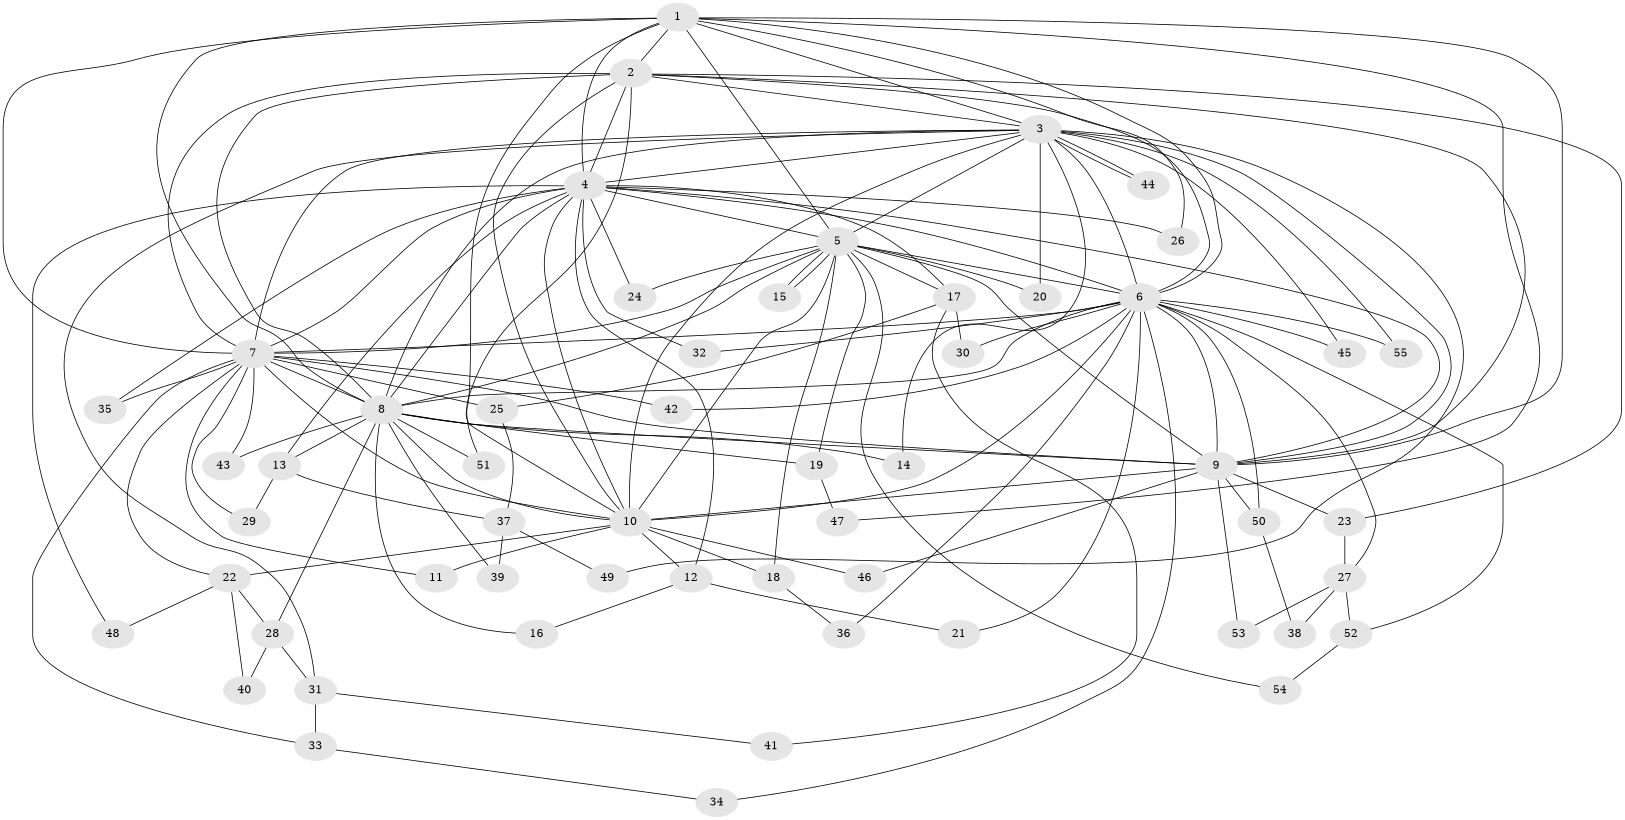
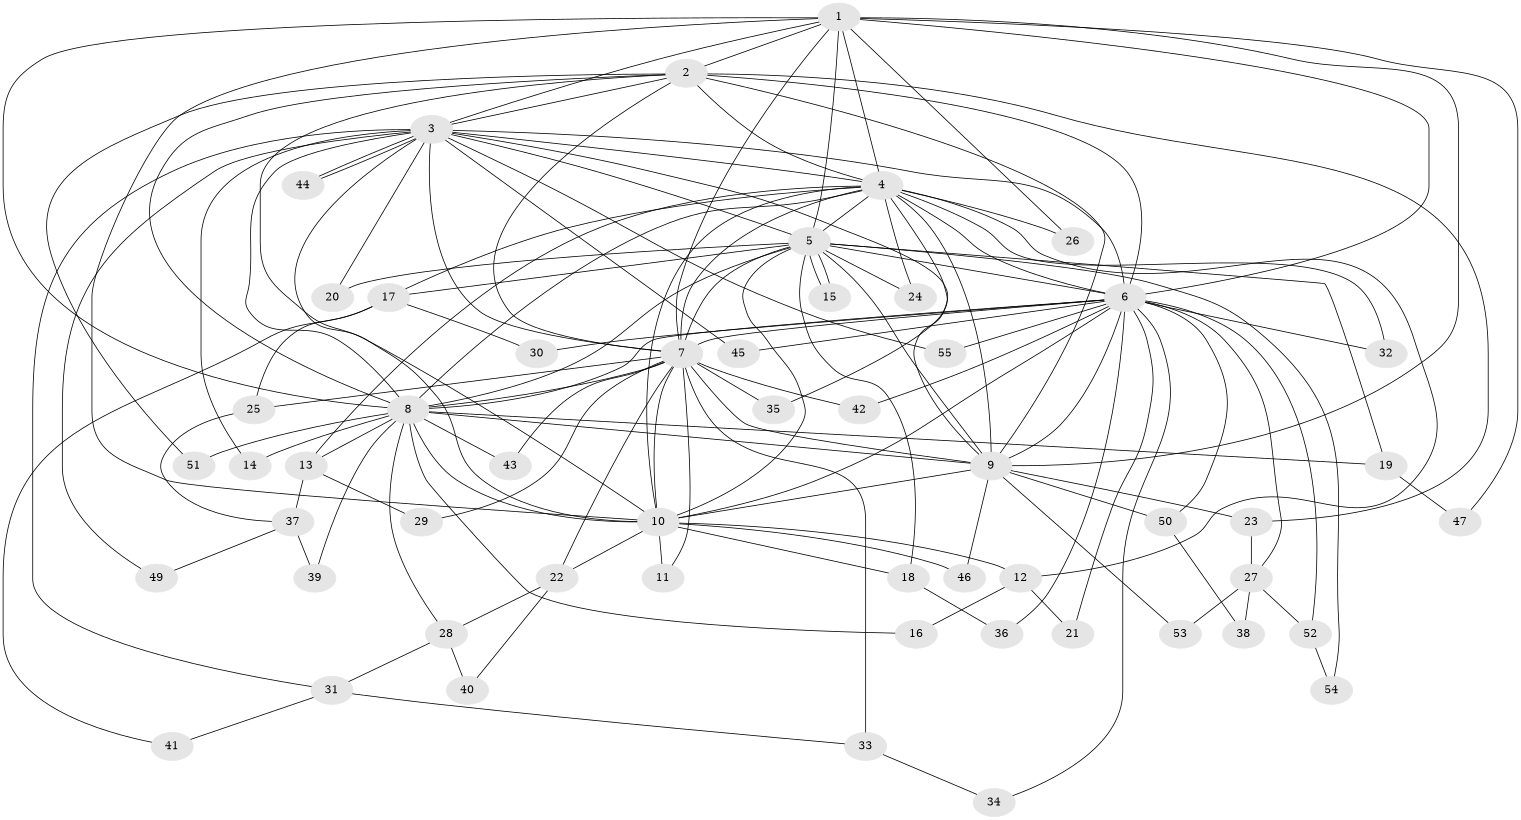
node "48": removed
